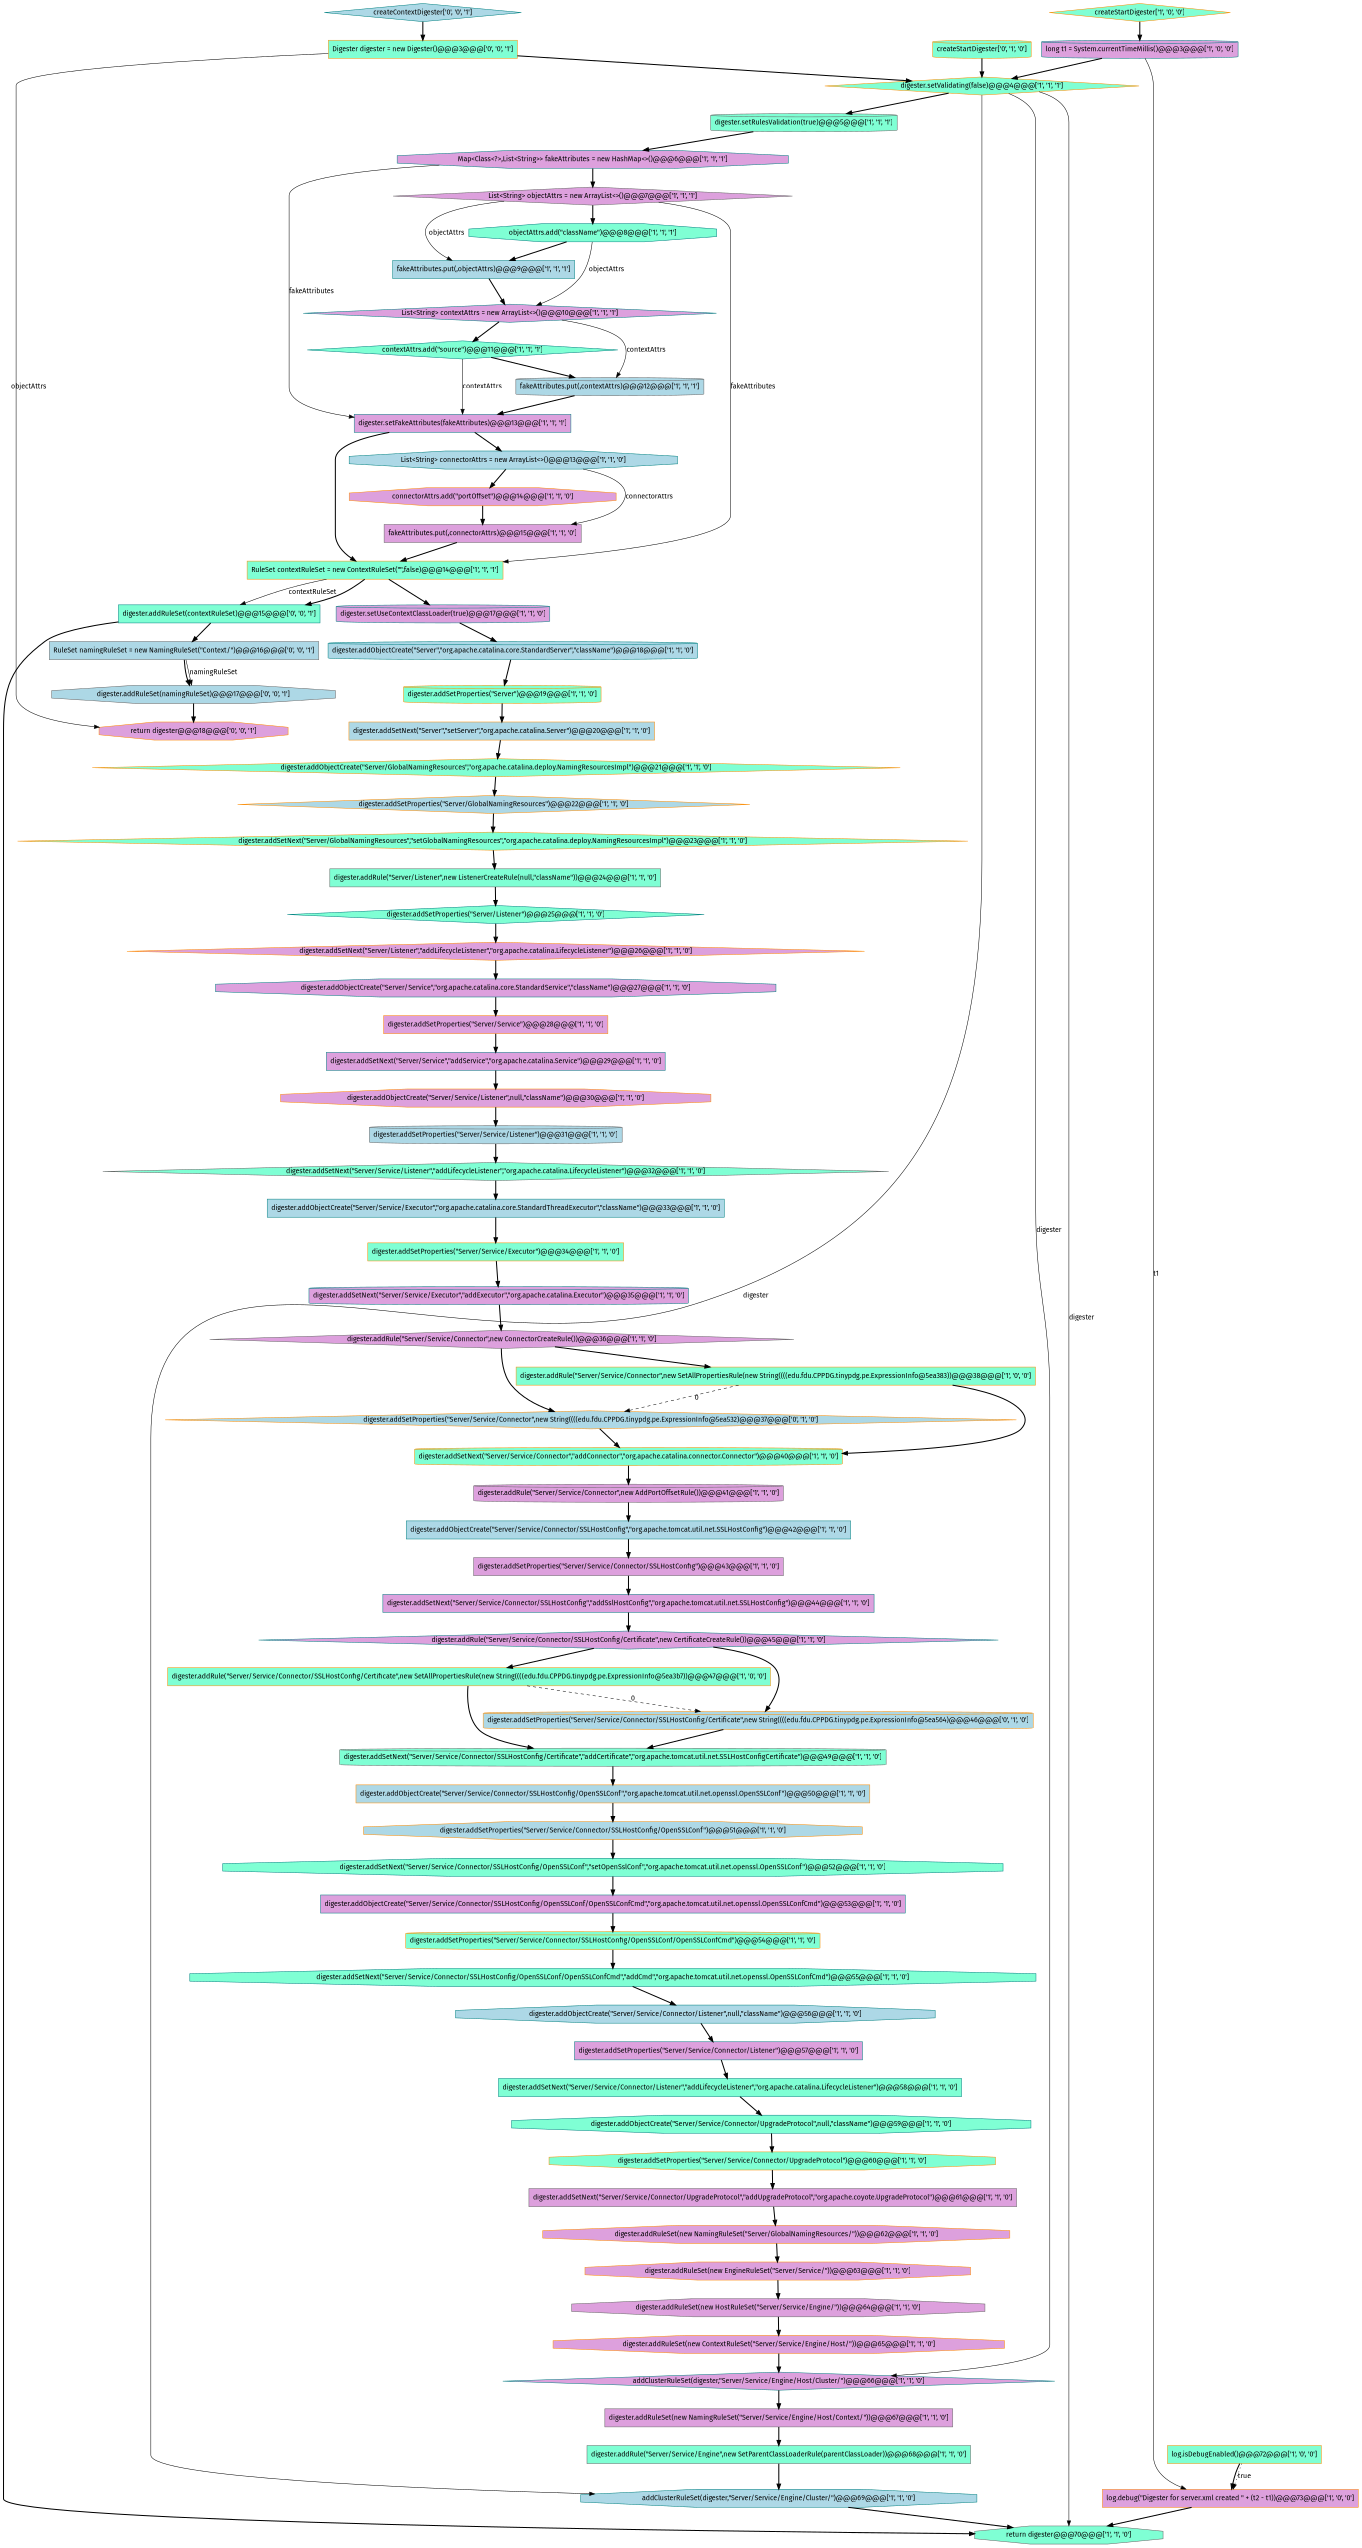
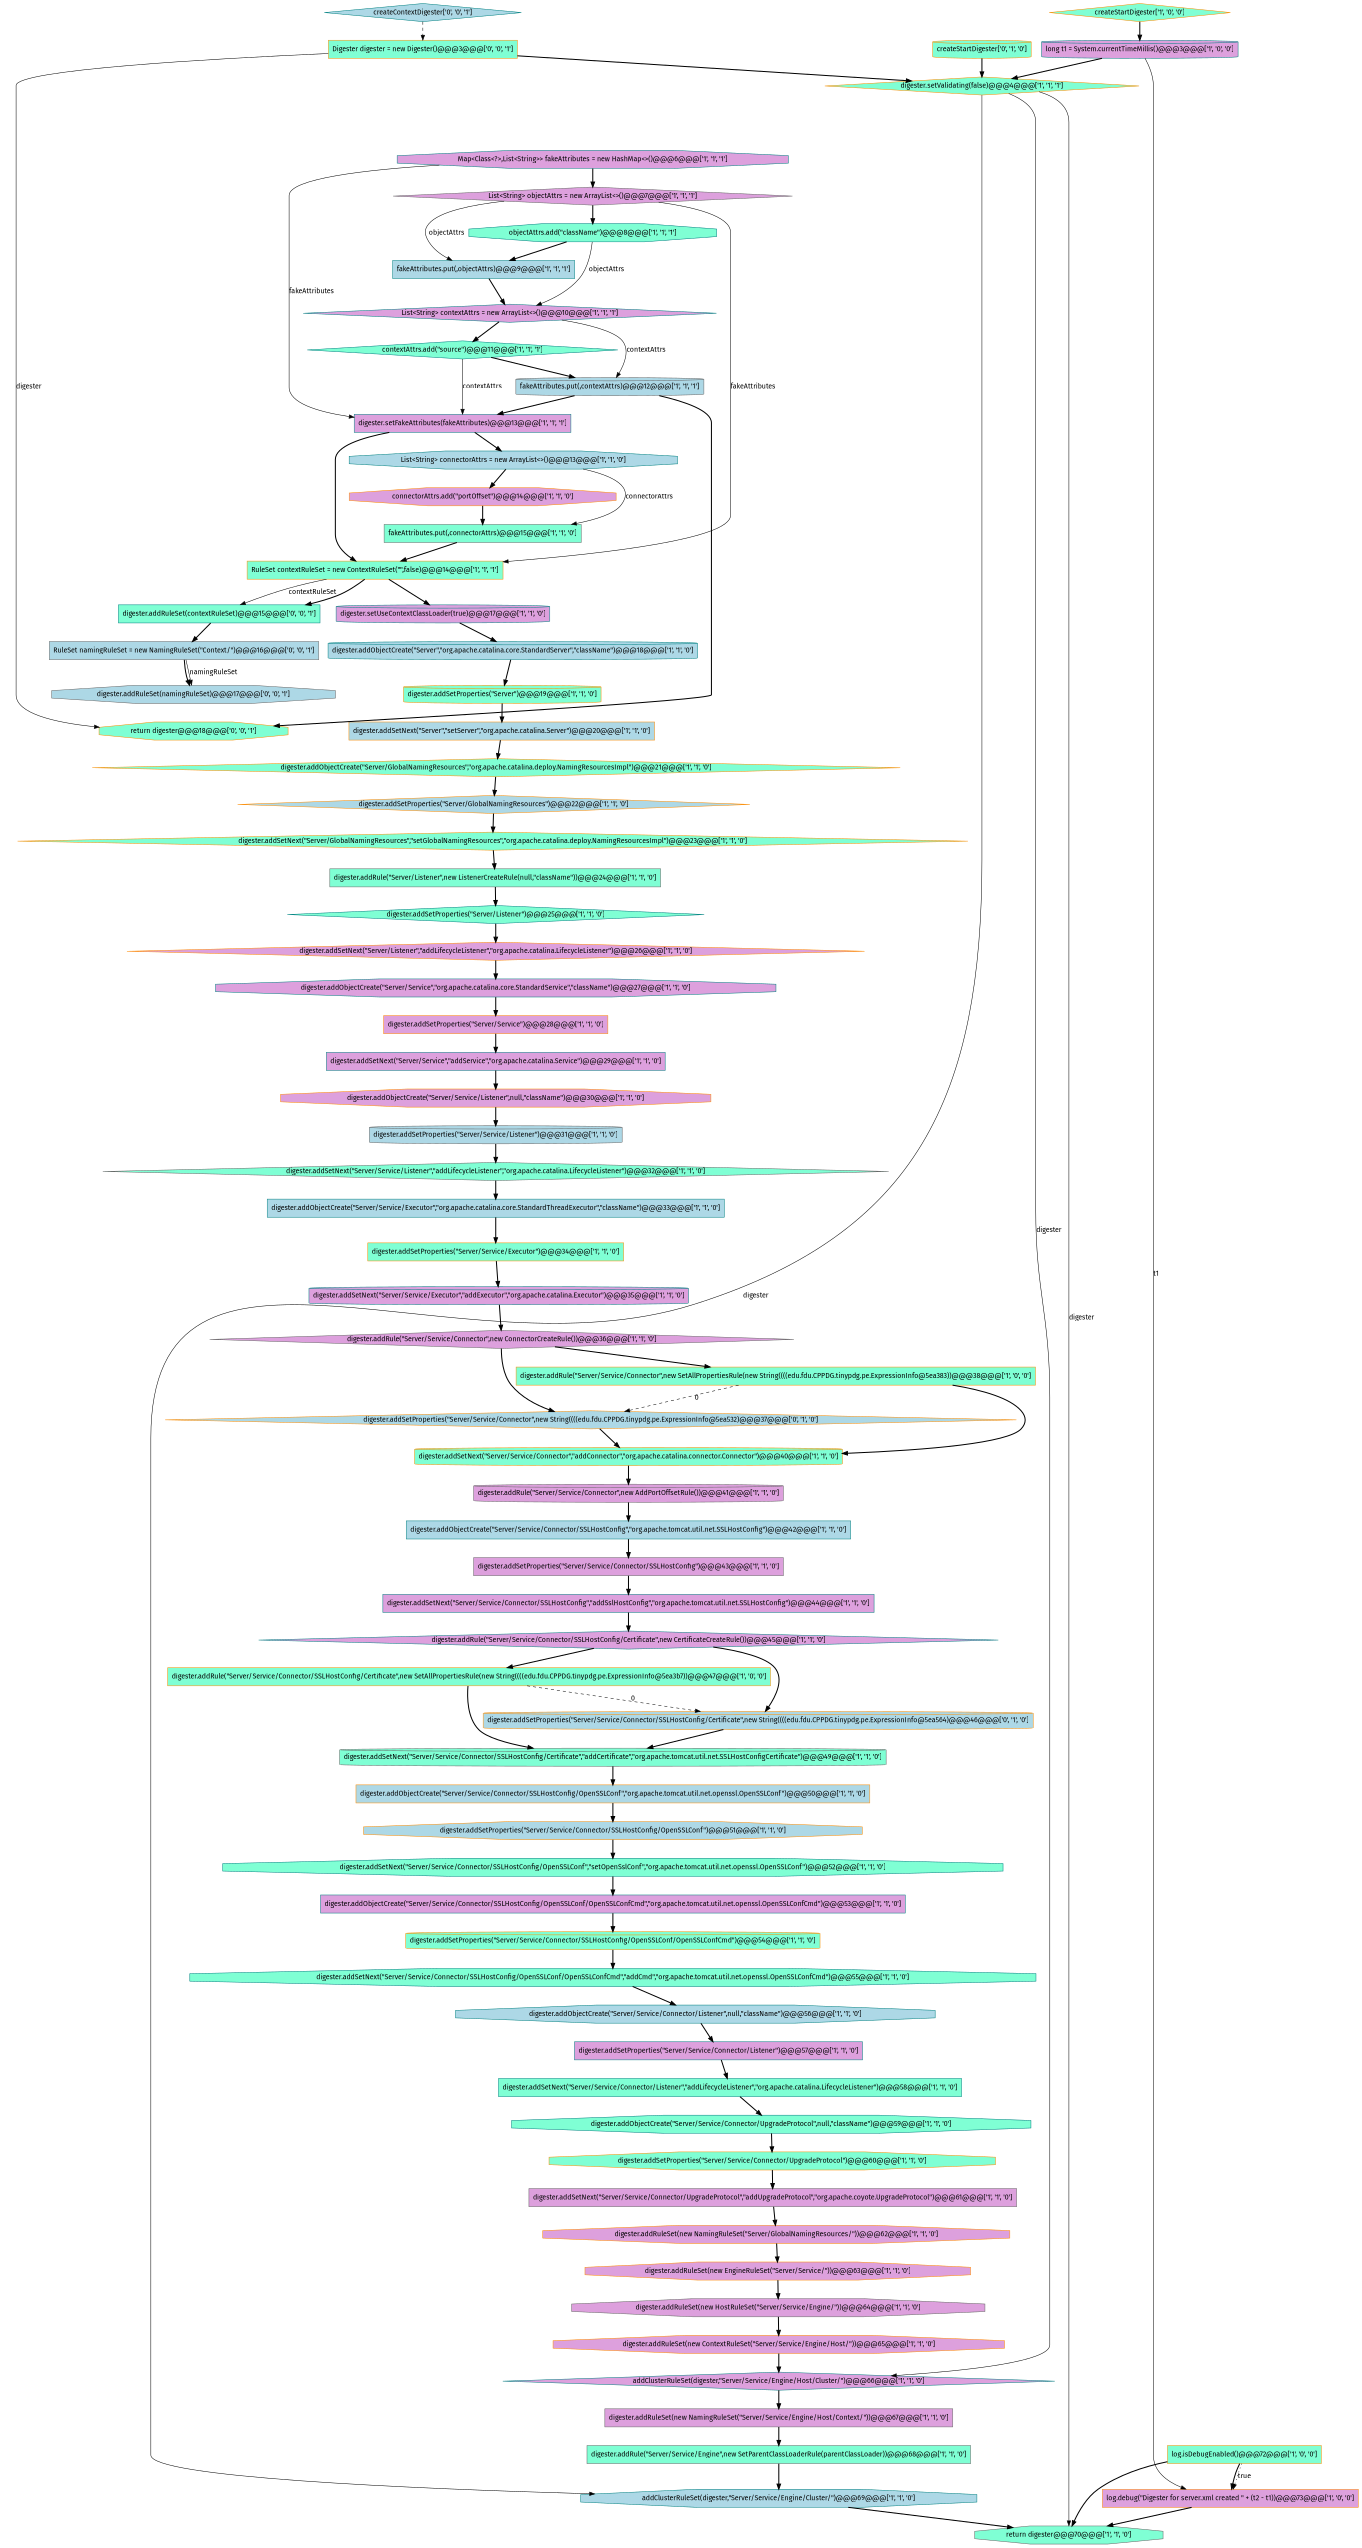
edge "createContextDigester['0', '0', '1']" -> "Digester digester = new Digester()@@@3@@@['0', '0', '1']": style bold -> dashed
node "digester.setRulesValidation(true)@@@5@@@['1', '1', '1']": removed
edge "Digester digester = new Digester()@@@3@@@['0', '0', '1']" -> "return digester@@@18@@@['0', '0', '1']": label "objectAttrs" -> "digester"
node "fakeAttributes.put(,connectorAttrs)@@@15@@@['1', '1', '0']": fillcolor plum -> aquamarine
edge "digester.addRuleSet(namingRuleSet)@@@17@@@['0', '0', '1']" -> "return digester@@@18@@@['0', '0', '1']": now "fakeAttributes.put(,contextAttrs)@@@12@@@['1', '1', '1']" -> "return digester@@@18@@@['0', '0', '1']"
node "return digester@@@18@@@['0', '0', '1']": fillcolor plum -> aquamarine
edge "digester.addRuleSet(contextRuleSet)@@@15@@@['0', '0', '1']" -> "return digester@@@70@@@['1', '1', '0']": now "log.isDebugEnabled()@@@72@@@['1', '0', '0']" -> "return digester@@@70@@@['1', '1', '0']"
